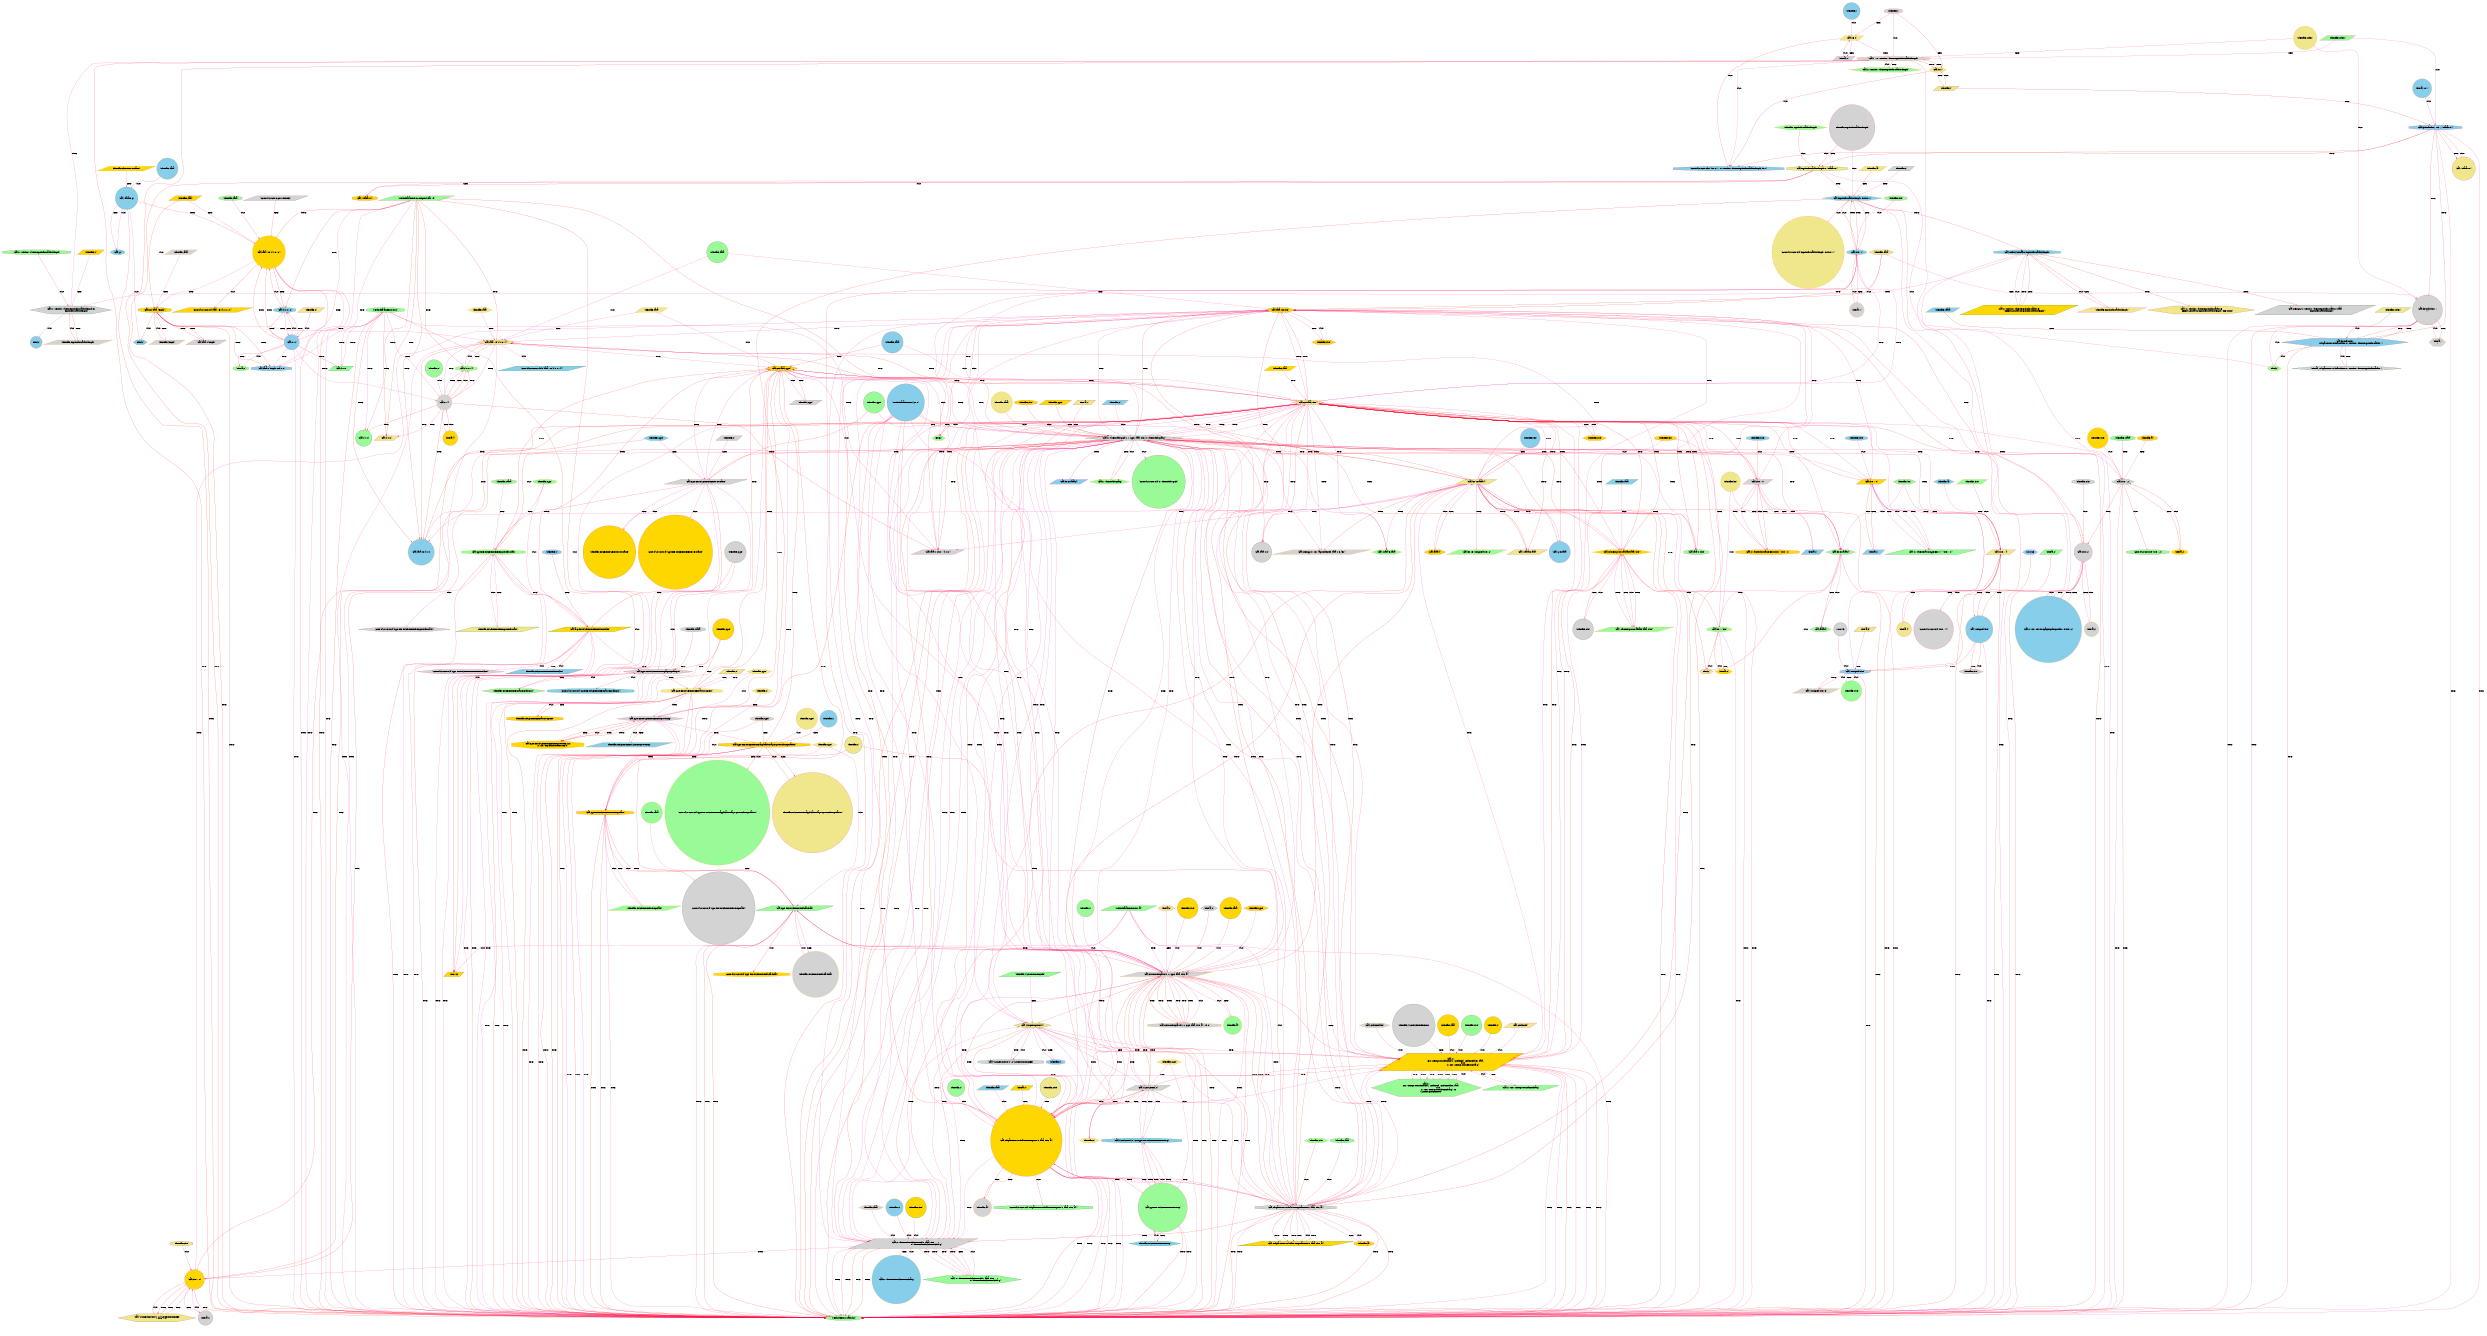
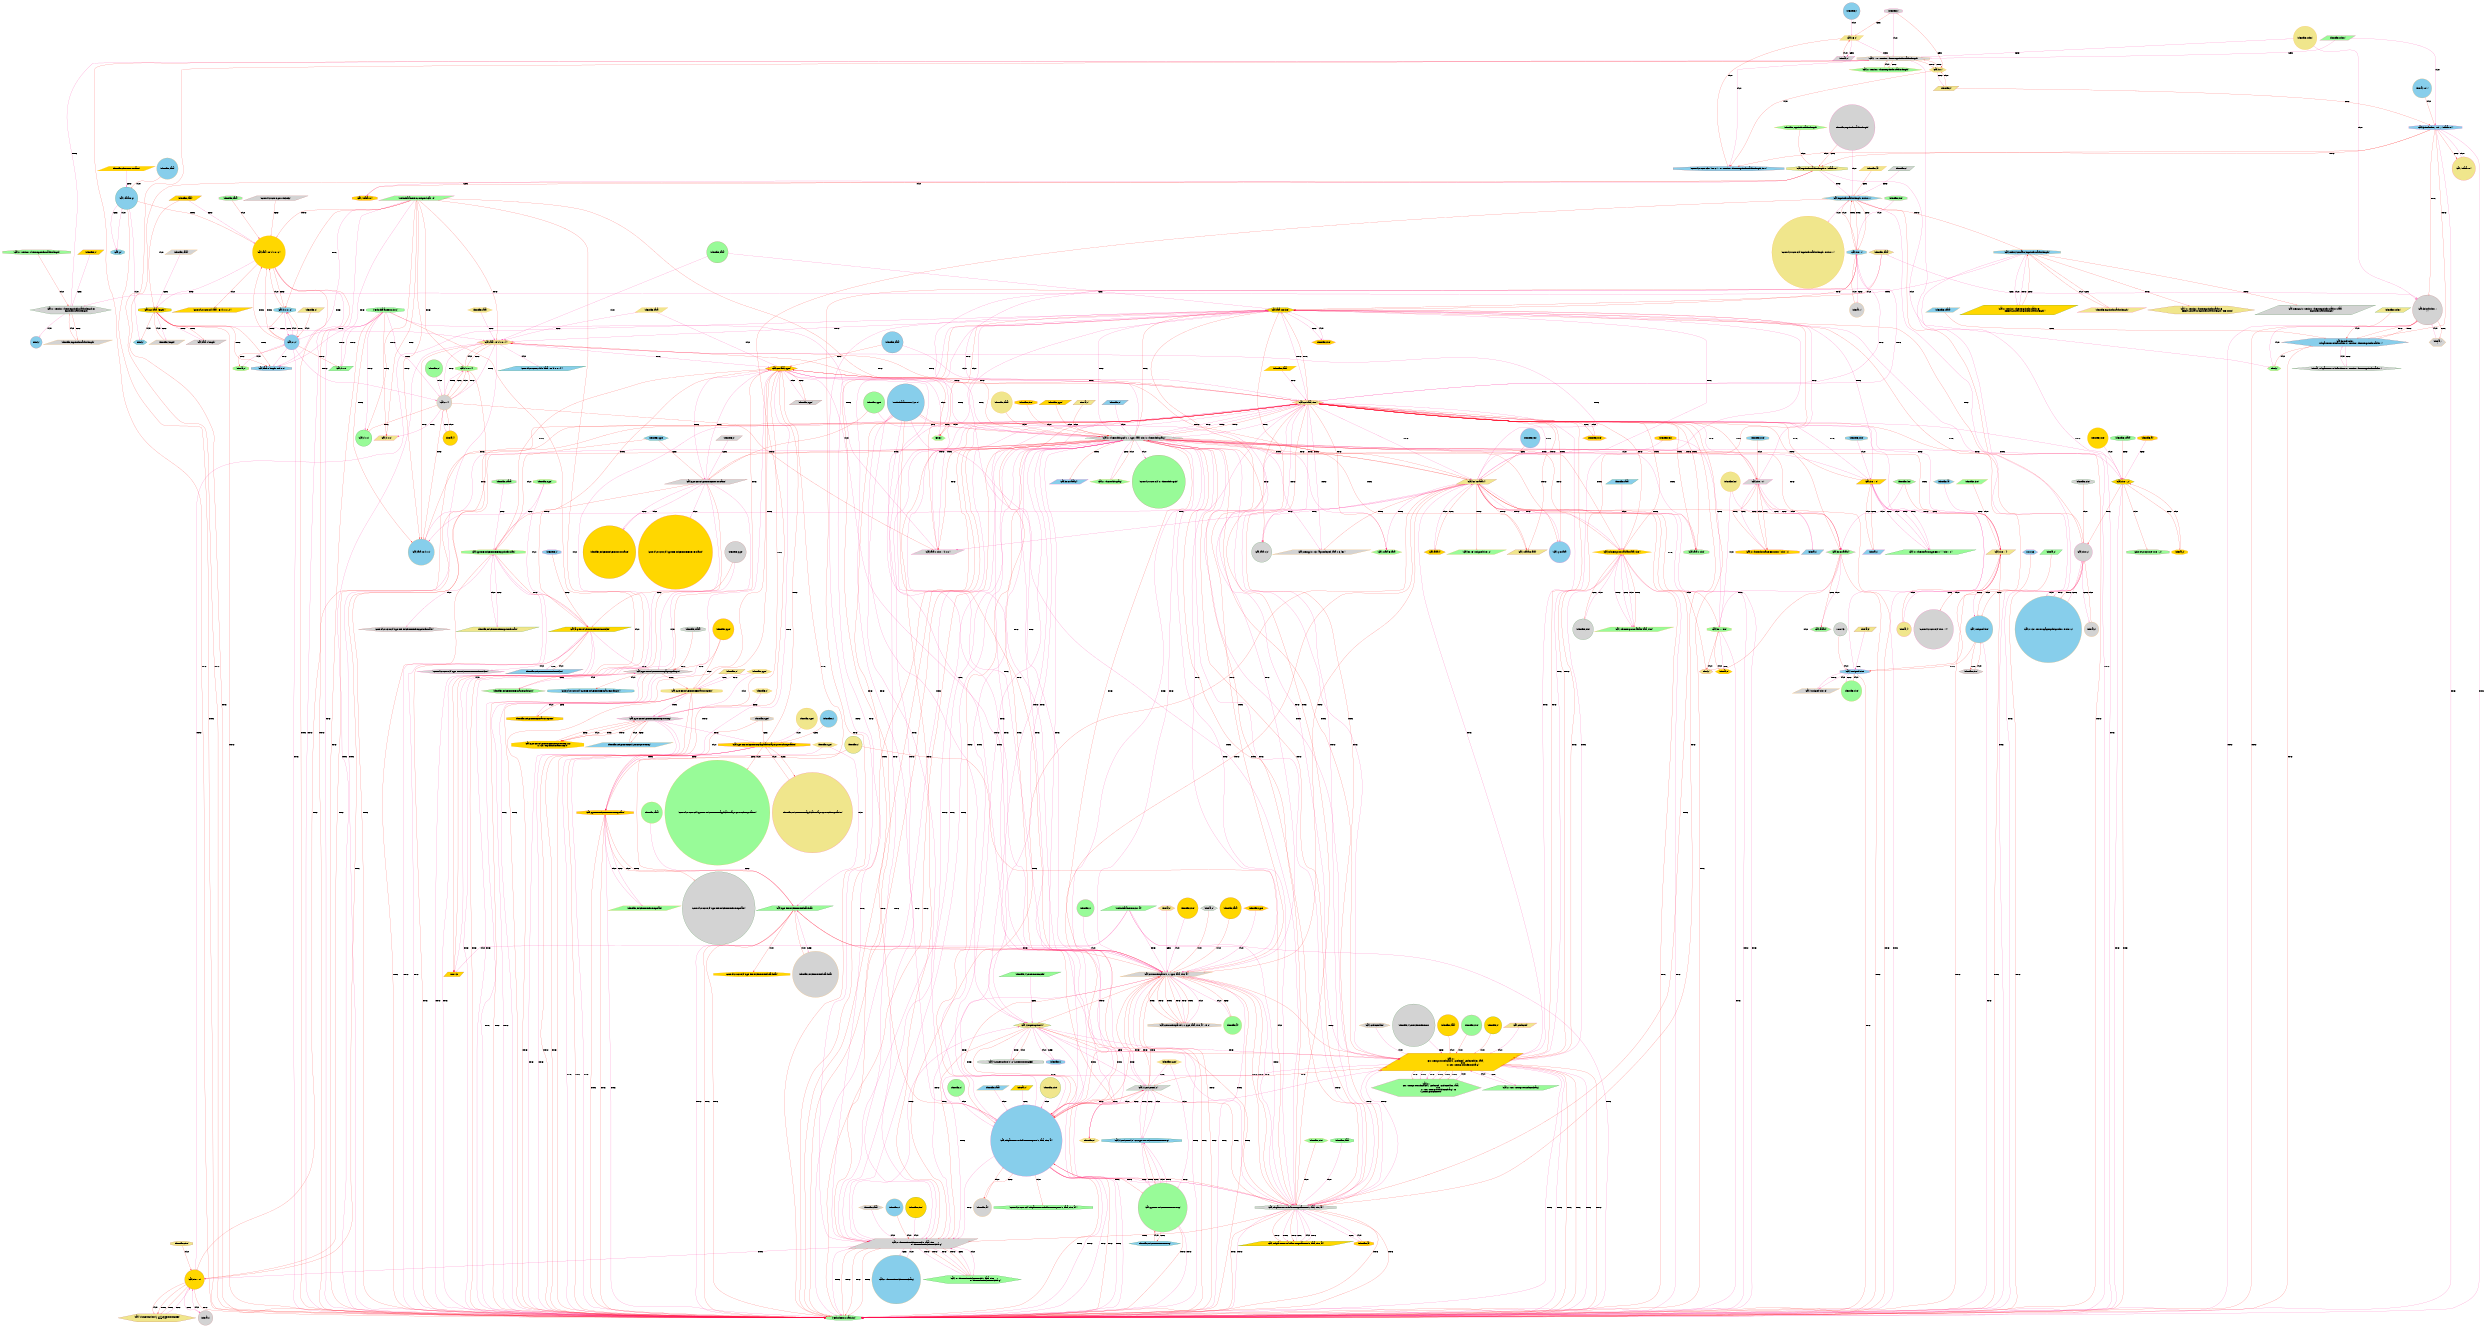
edge "(Call,n2s(data, size))" -> "(Call,len |= data[1])": added, label "DDG:"
node "(Call,size < 2)": fillcolor lightgrey -> gold
edge "(MethodParameterIn,SSL *s)" -> "(MethodReturn,static int)": now "(Call,d + n - 4)" -> "(MethodReturn,static int)"
node "(Call,ssl_parse_serverhello_use_srtp_ext(s, data, size, al))": fillcolor gold -> skyblue
